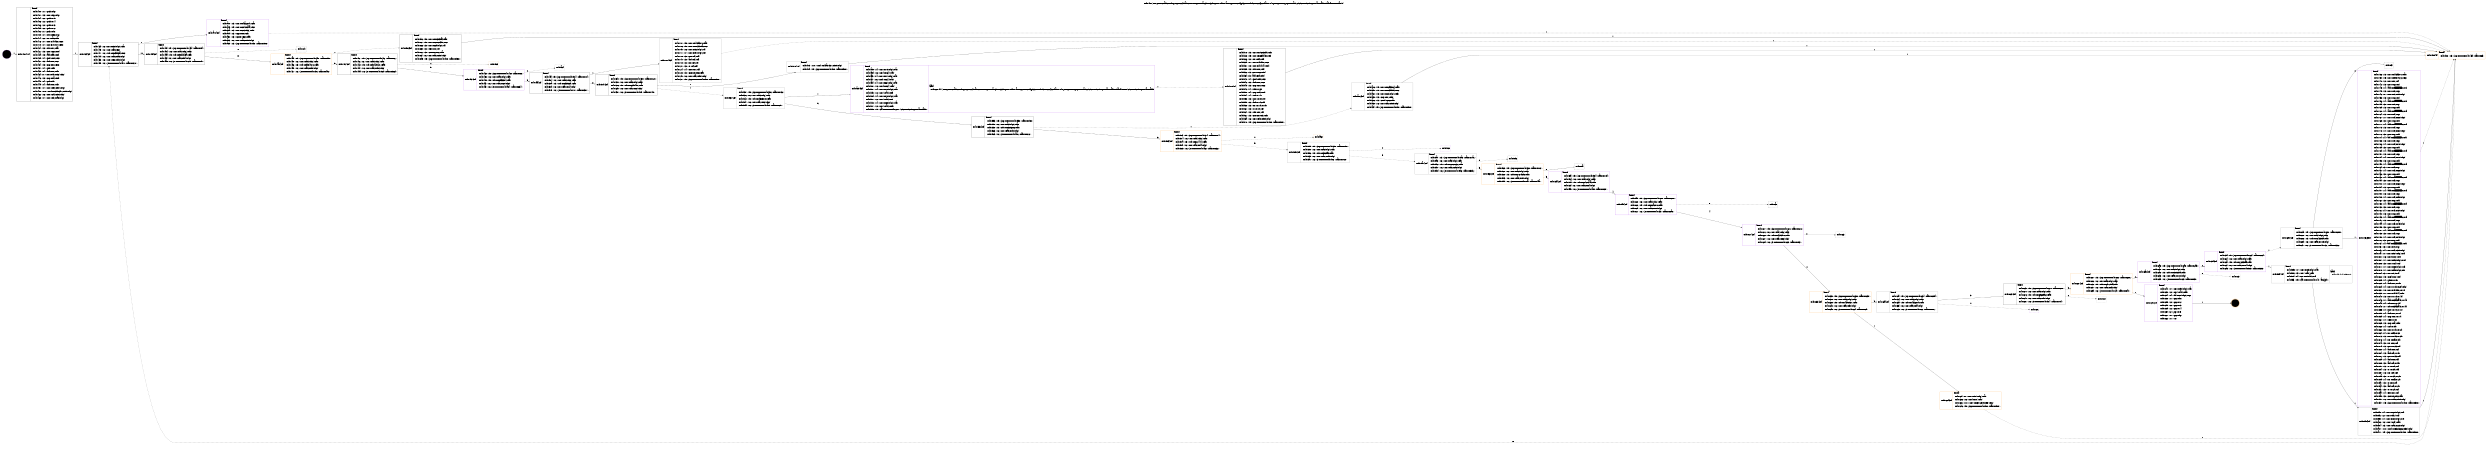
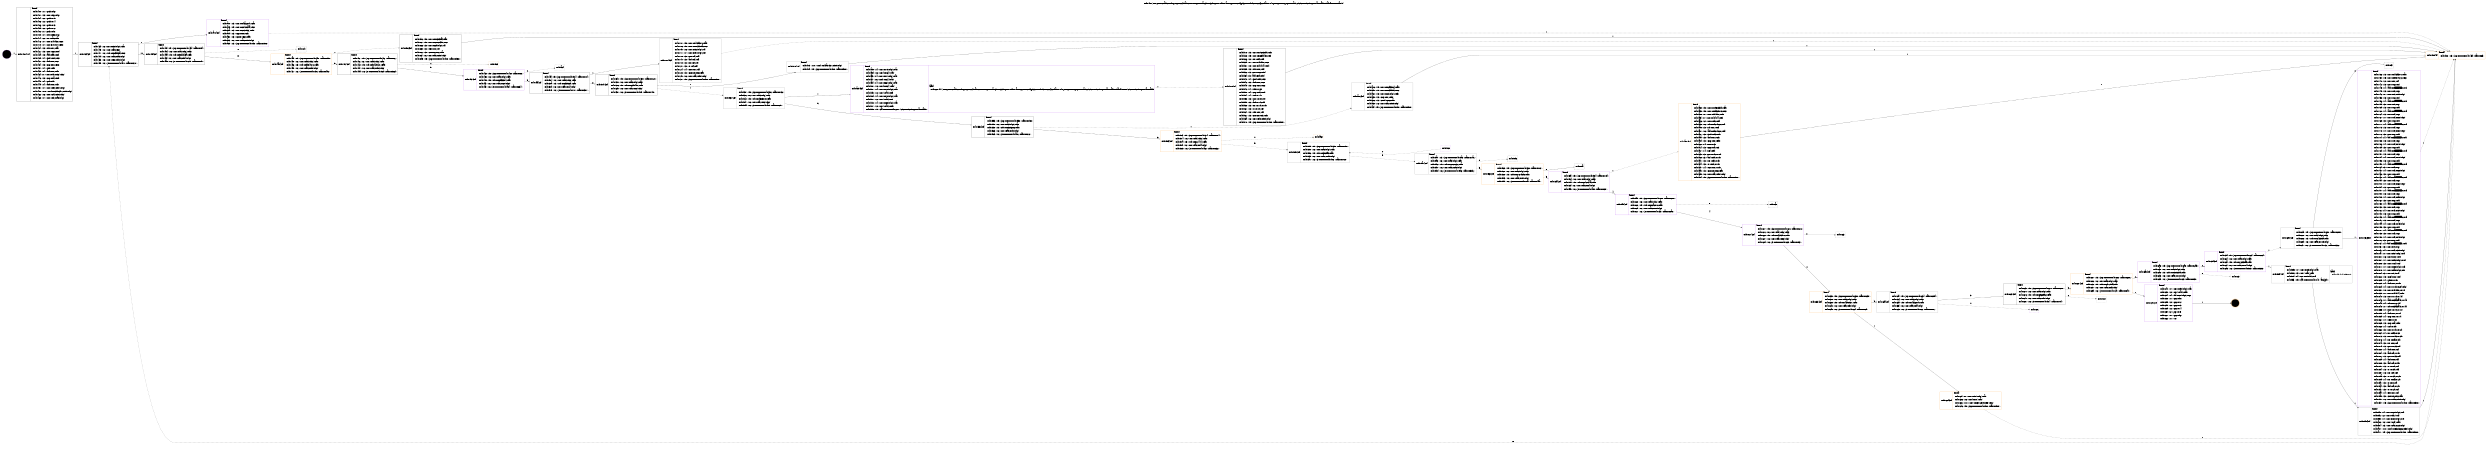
node "0x401a8e [91]": added
edge "0x40158b [28]" -> "0x401bc8": reversed
